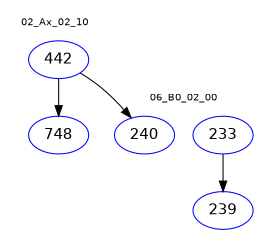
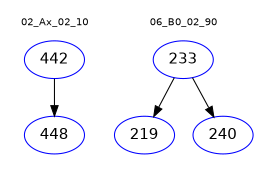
edge "442" -> "240": now "233" -> "240"
cluster "06_B0_02_00": label "06_B0_02_00" -> "06_B0_02_90"
node "748": label "748" -> "448"
node "239": label "239" -> "219"
